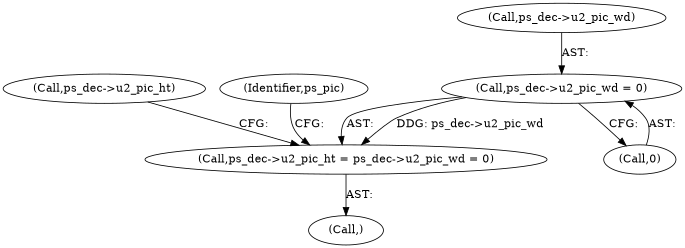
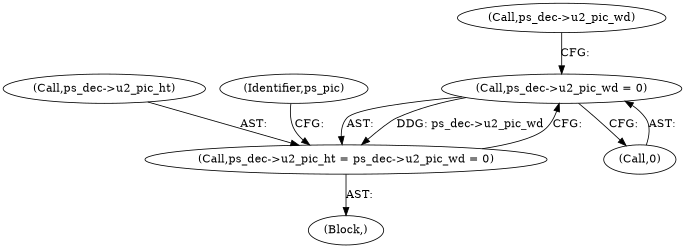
edge "(Call,ps_dec->u2_pic_wd)" -> "(Call,ps_dec->u2_pic_wd = 0)": label "AST: " -> "CFG: "
edge "(Call,ps_dec->u2_pic_ht)" -> "(Call,ps_dec->u2_pic_ht = ps_dec->u2_pic_wd = 0)": label "CFG: " -> "AST: "
edge "(Call,ps_dec->u2_pic_ht = ps_dec->u2_pic_wd = 0)" -> "(Call,ps_dec->u2_pic_wd = 0)": added, label "CFG:"
node "(Call,)": label "(Call,)" -> "(Block,)"
